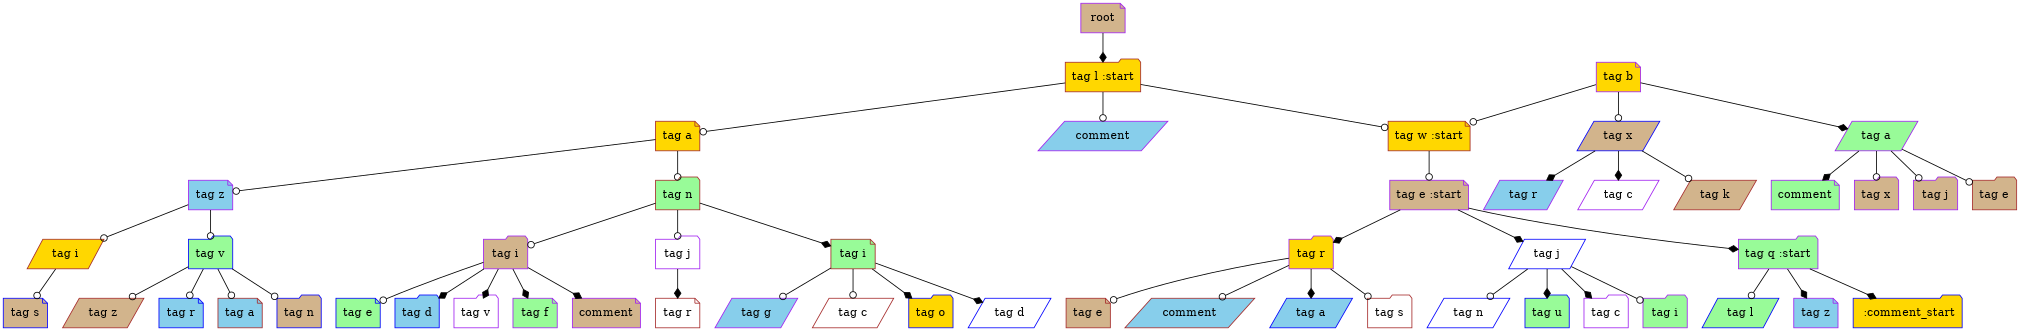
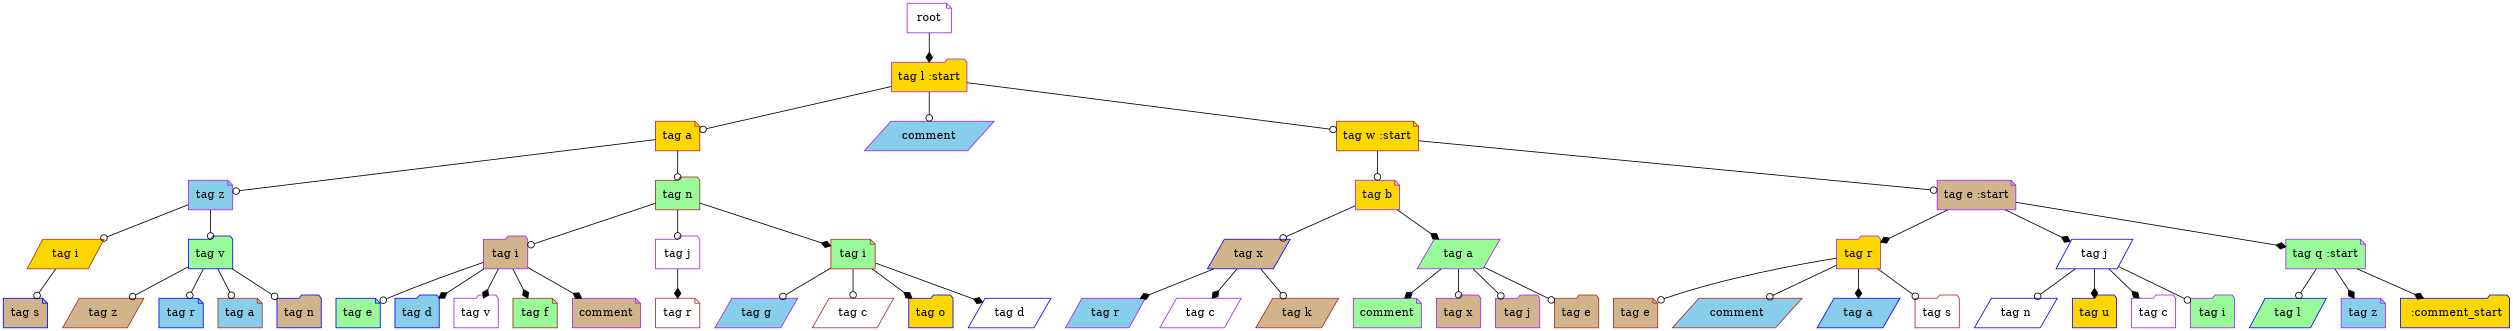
node "root": fillcolor tan -> white
node "tag l :start": color brown -> purple
edge "tag b" -> "tag w :start": reversed
node "tag q :start": shape folder -> note
node "tag f": color purple -> brown
node "tag u": fillcolor palegreen -> gold
